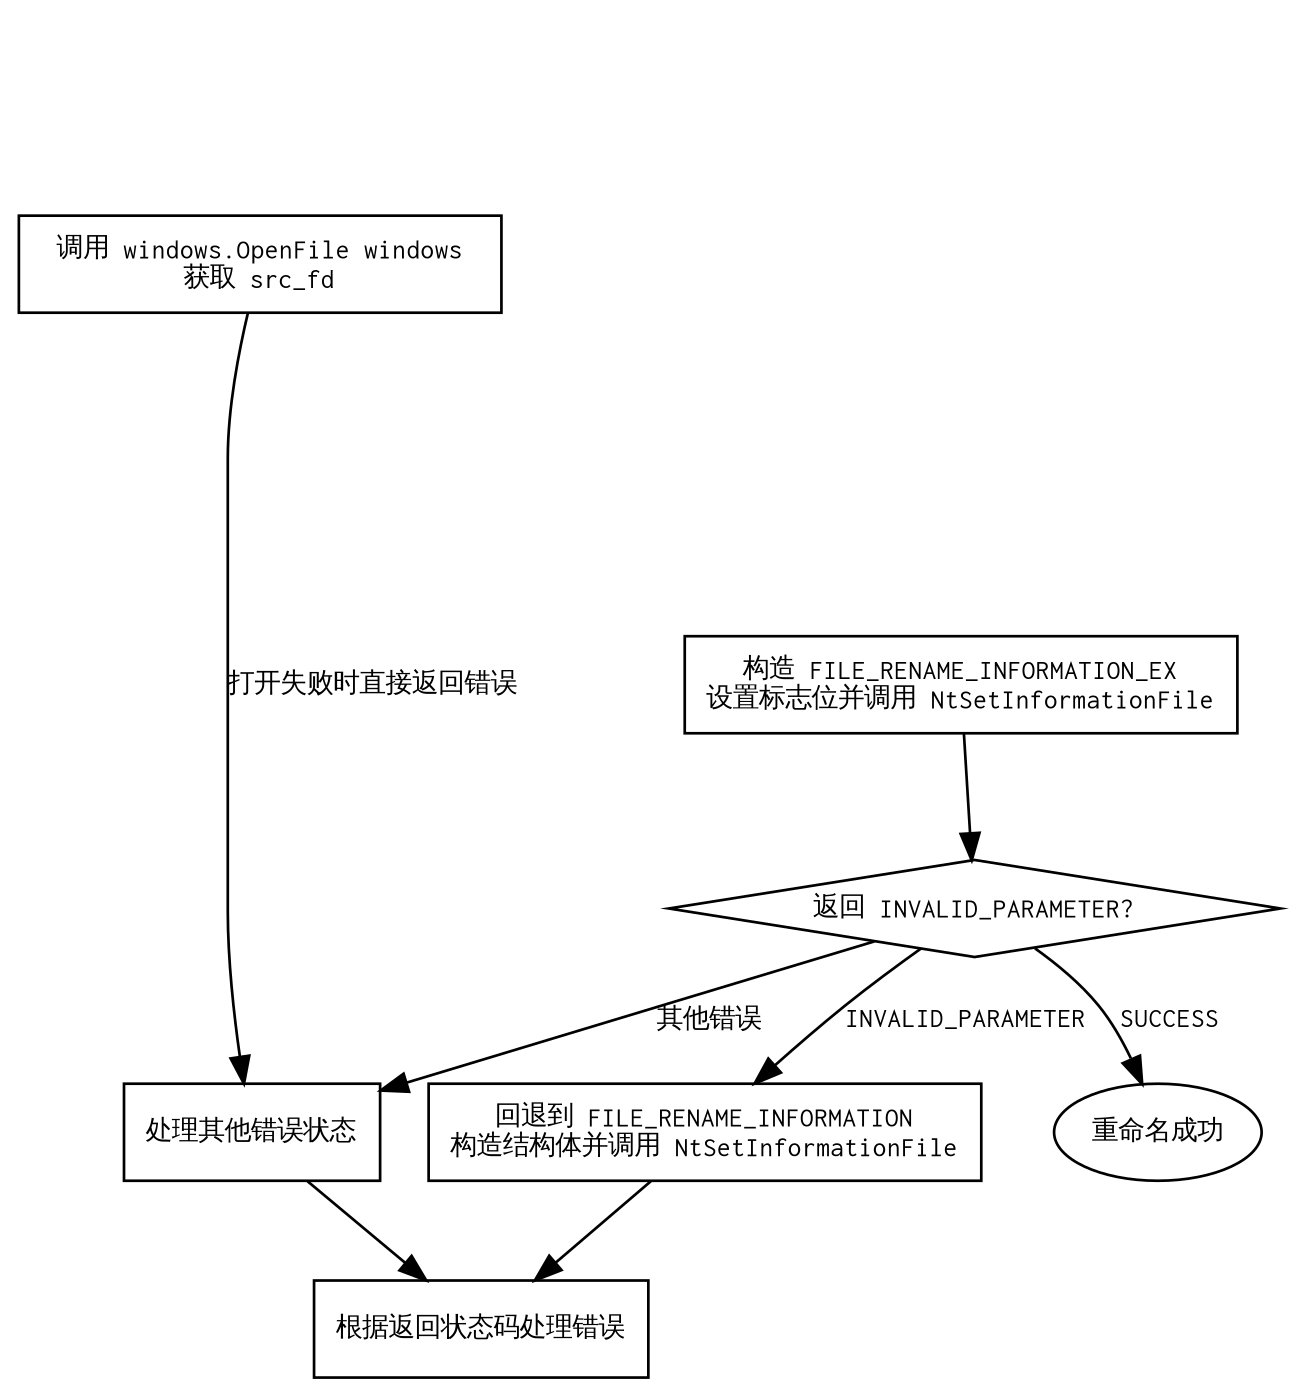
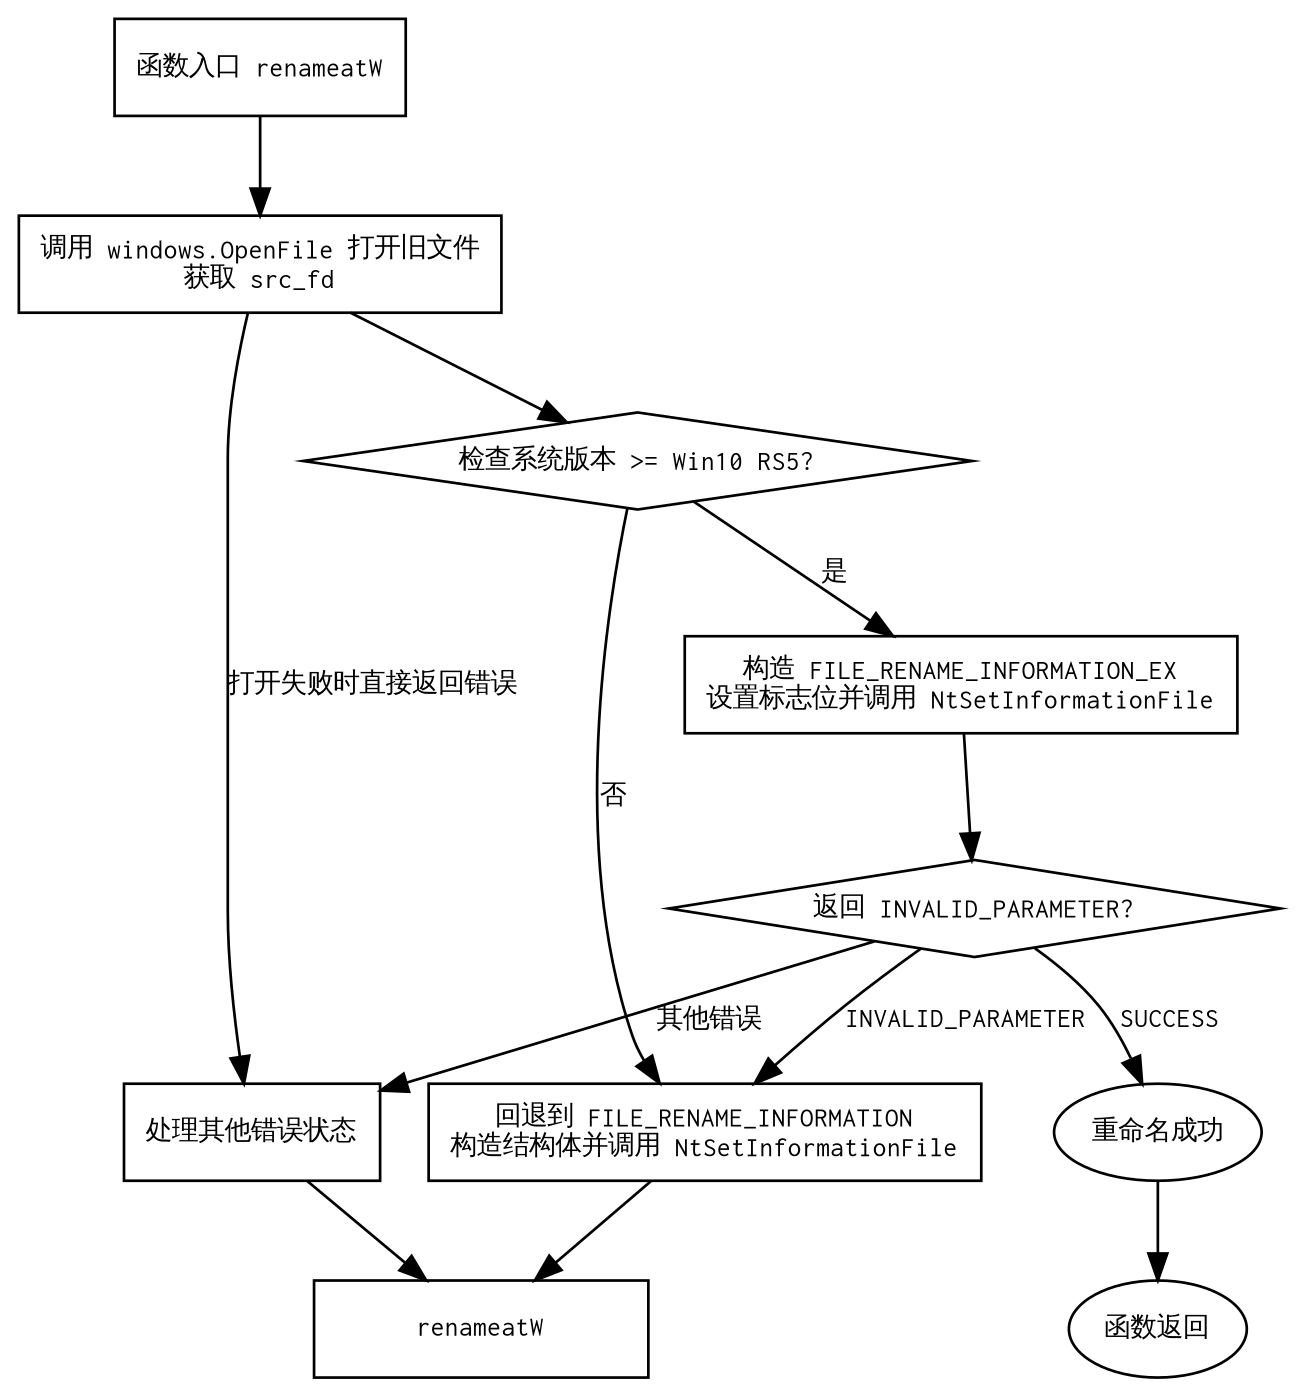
node "函数入口 renameatW": added
node "调用 windows.OpenFile windows 获取 src_fd": label "调用 windows.OpenFile windows 获取 src_fd" -> "调用 windows.OpenFile 打开旧文件 获取 src_fd"
node "检查系统版本 >= Win10 RS5?": added
node "根据返回状态码处理错误": label "根据返回状态码处理错误" -> "renameatW"
node "函数返回": added
